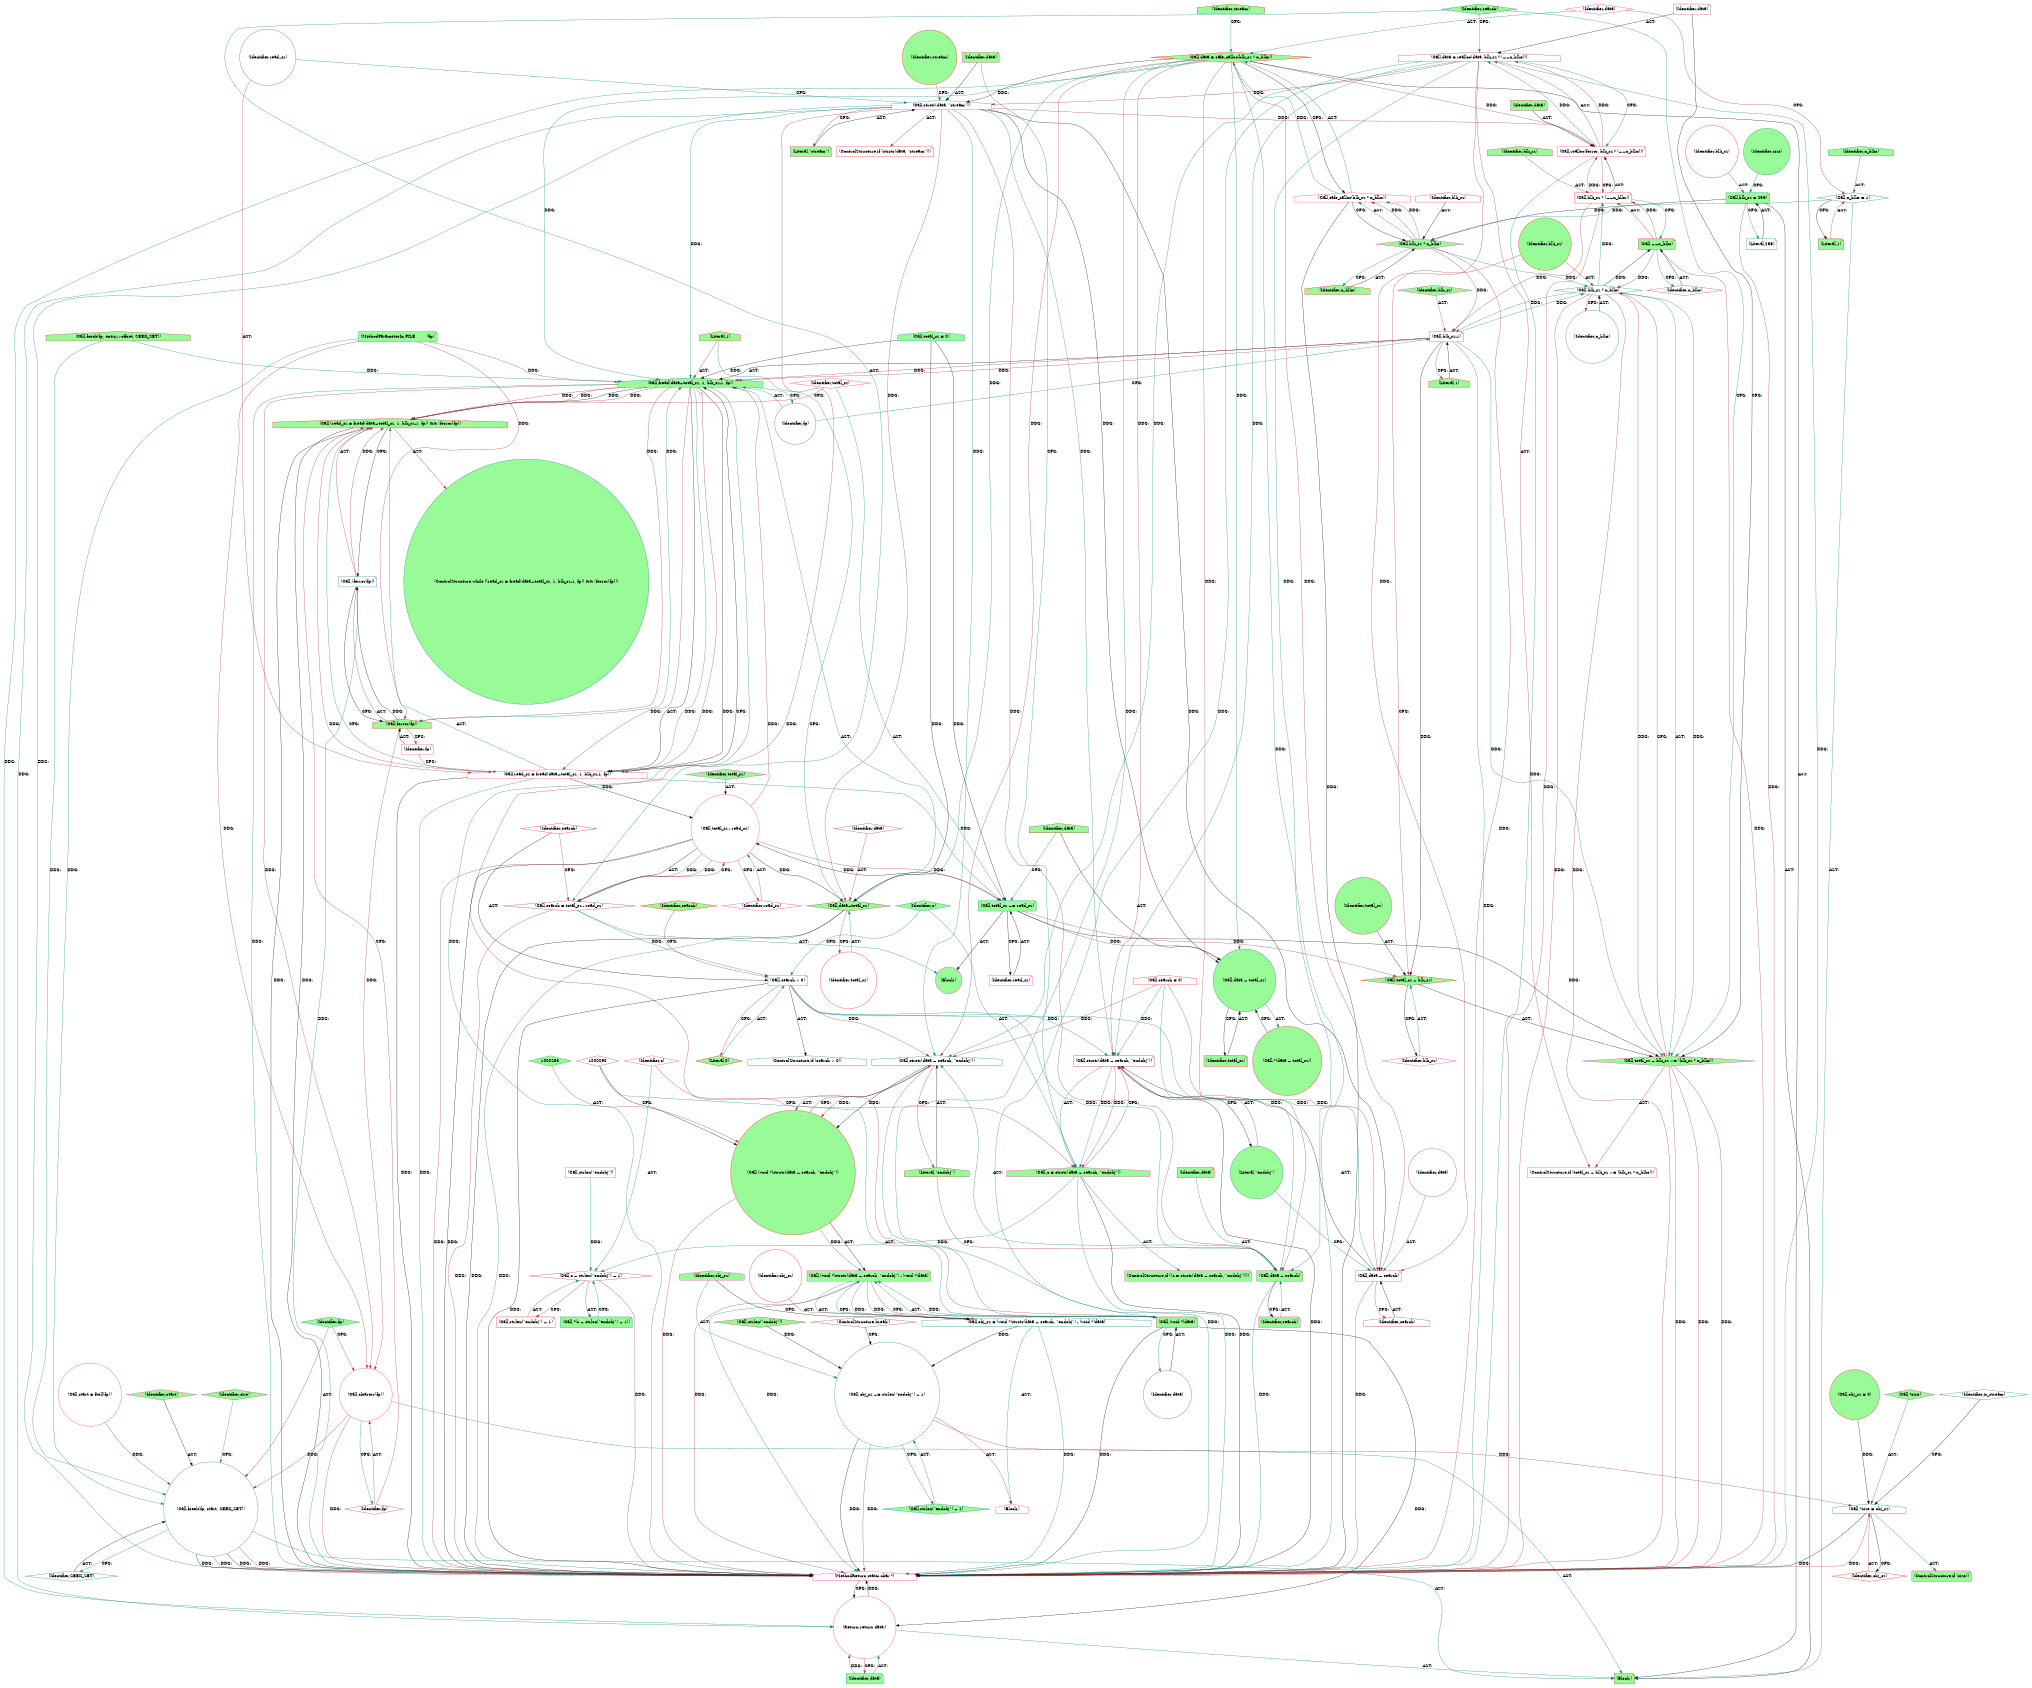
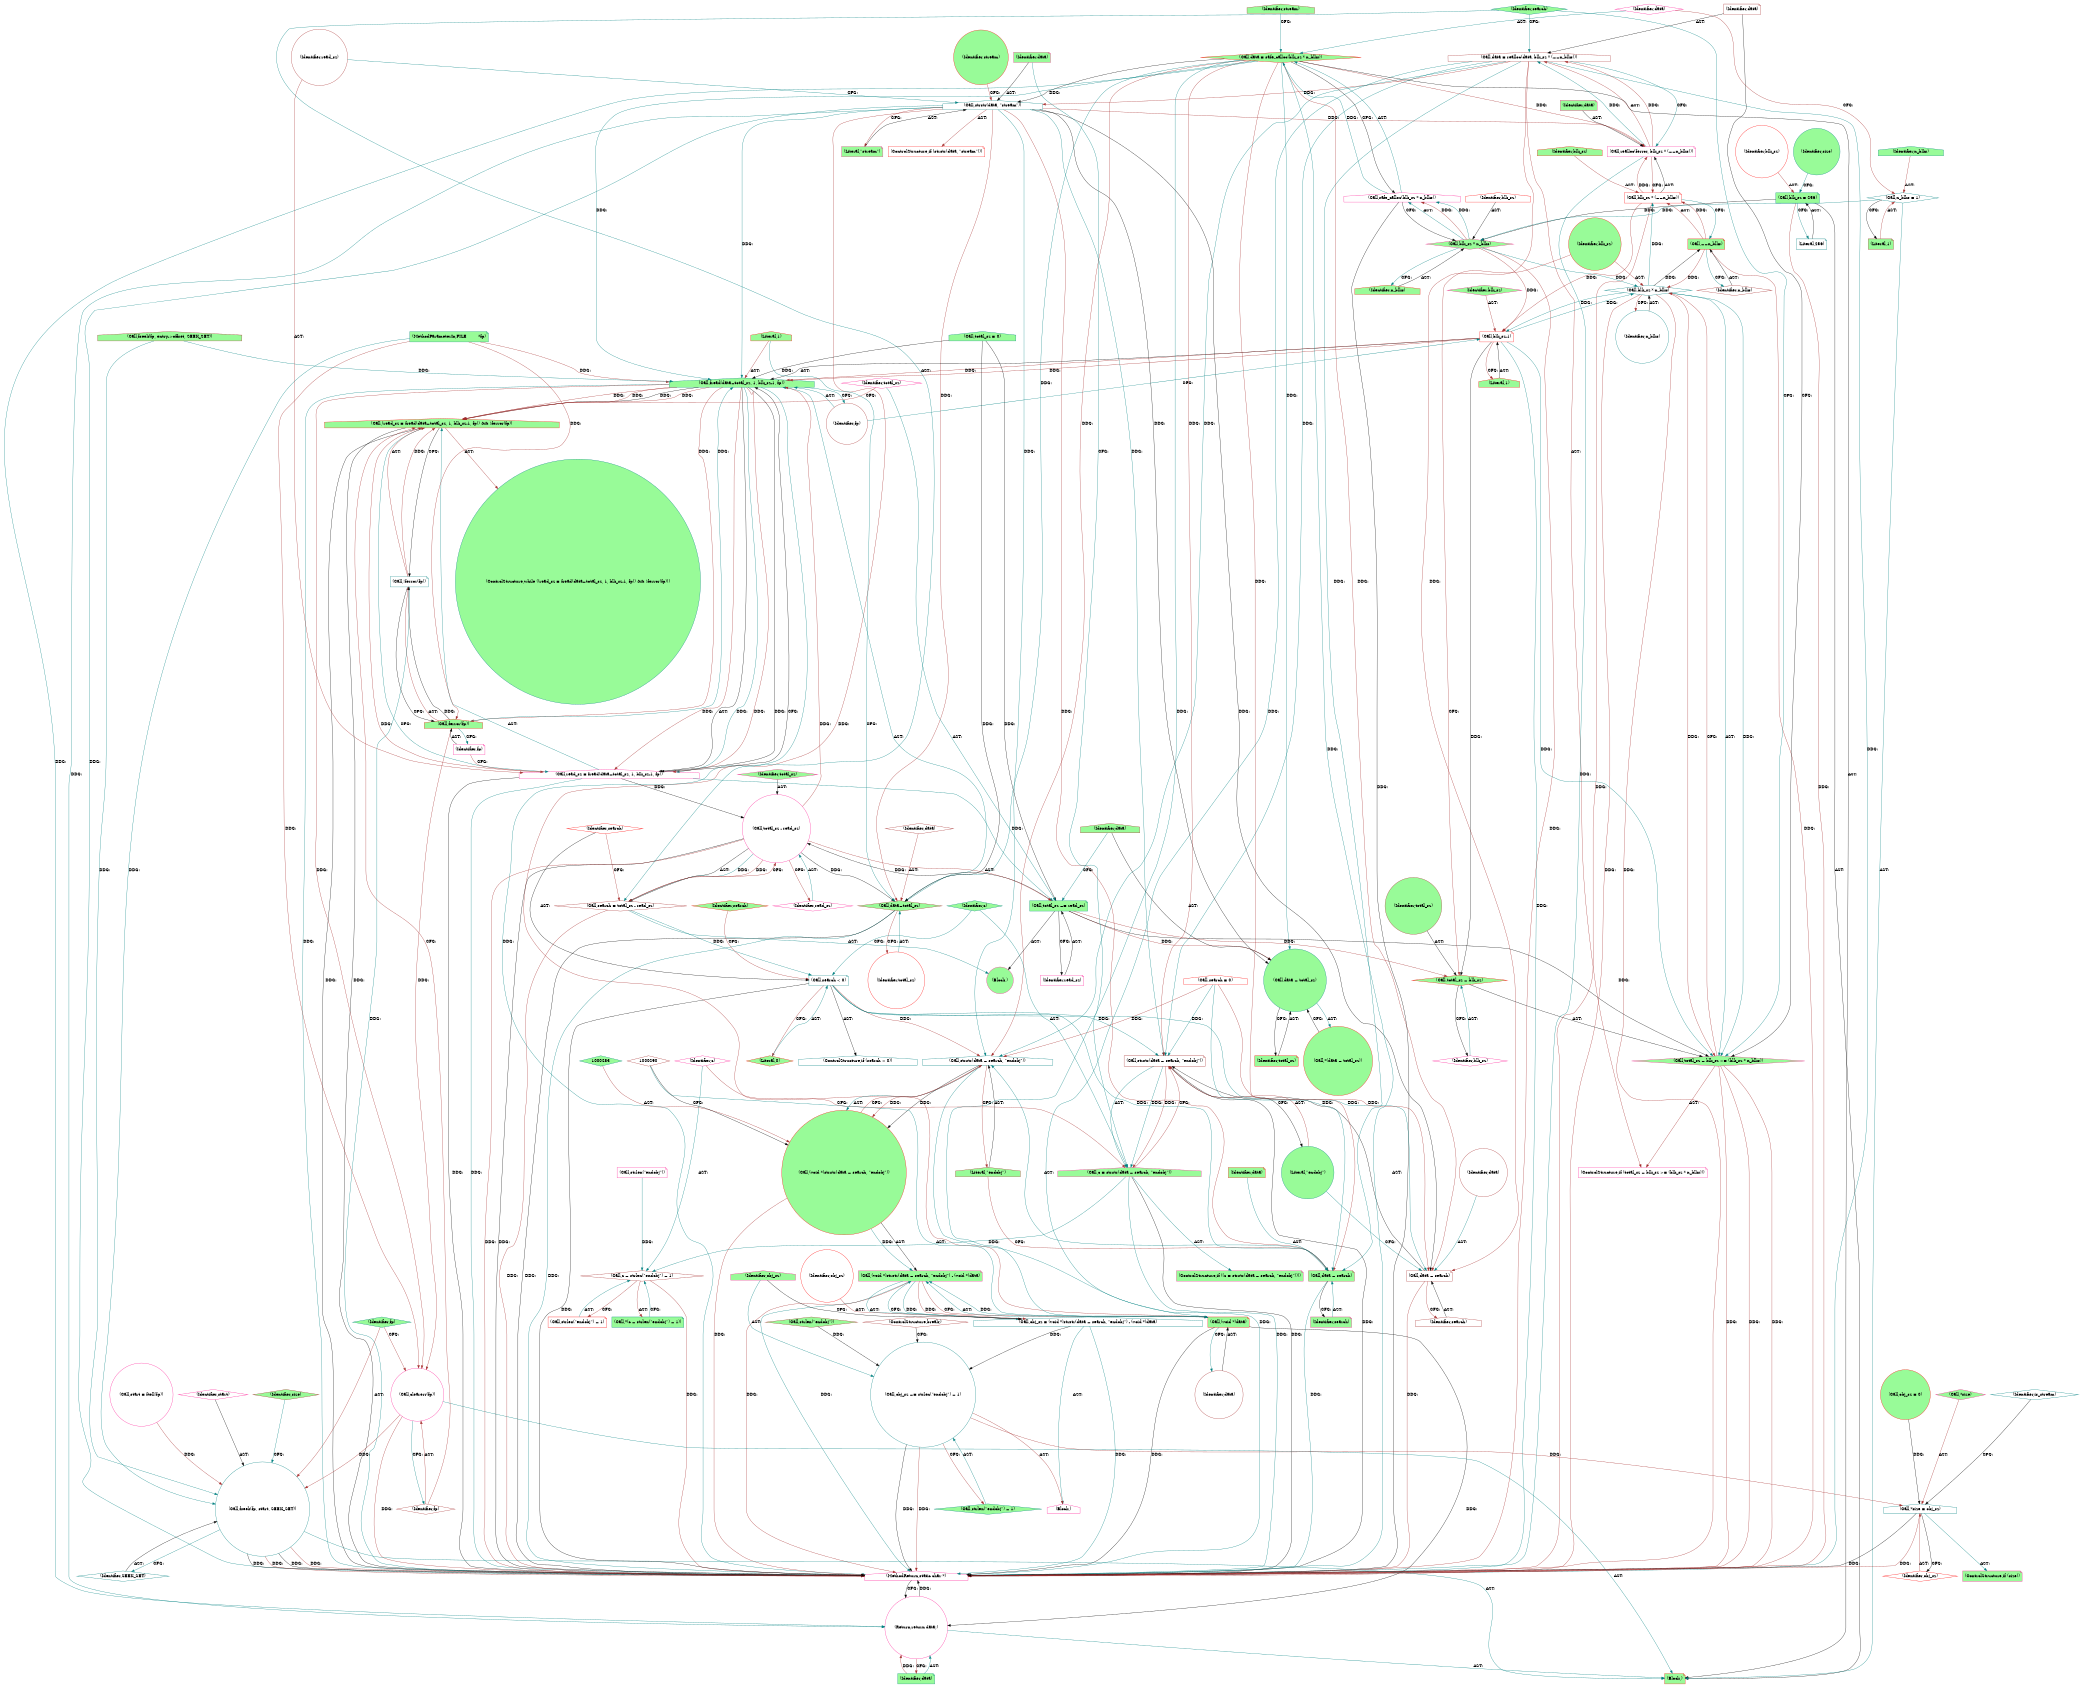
edge "(Call,total_sz - read_sz)" -> "(Call,total_sz += read_sz)": label "DDG: " -> "AST: "
node "(Identifier,start)": fillcolor palegreen -> white
